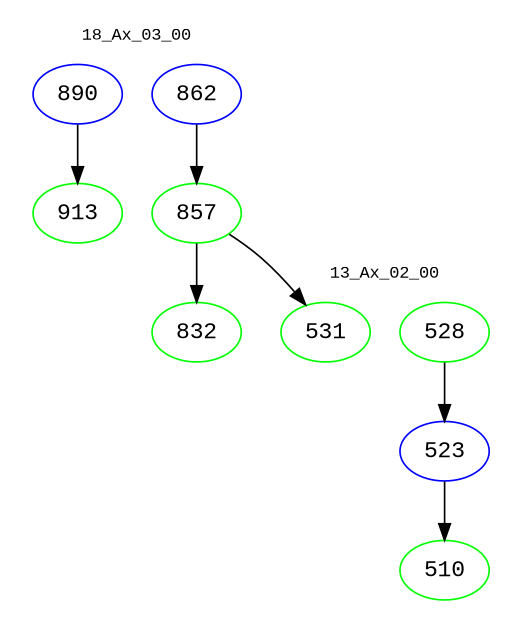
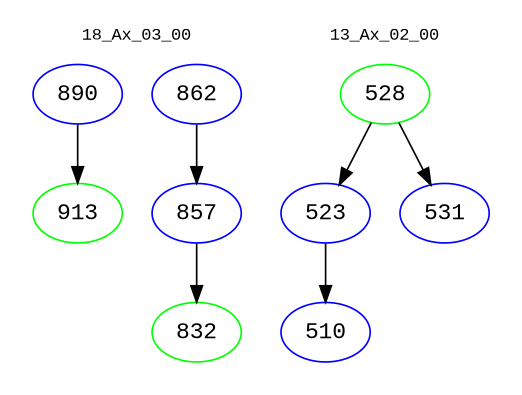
node "857": color green -> blue
edge "857" -> "531": now "528" -> "531"
node "531": color green -> blue
node "510": color green -> blue
